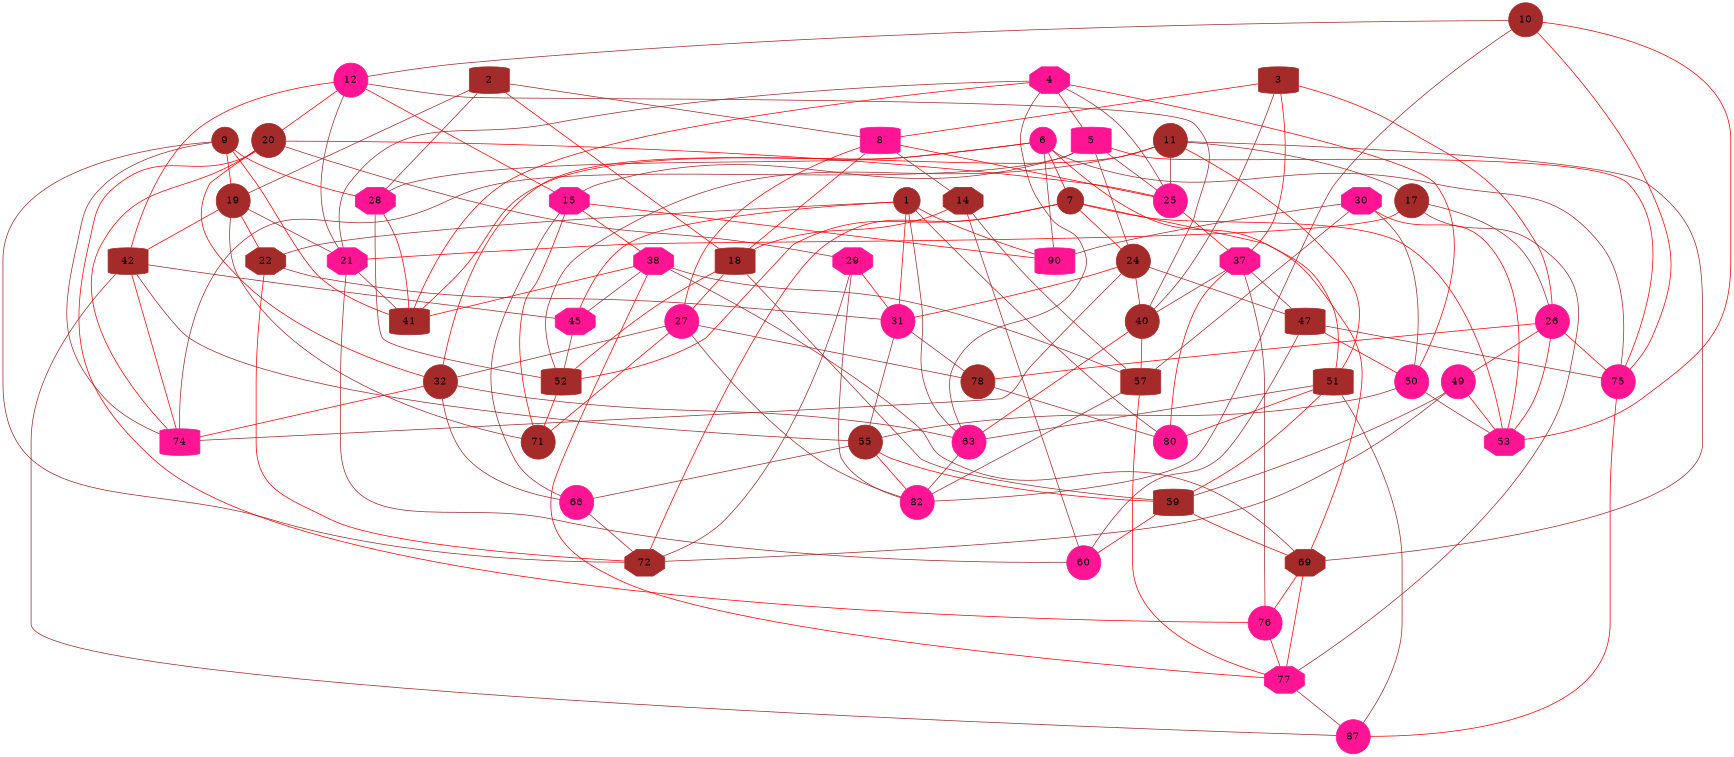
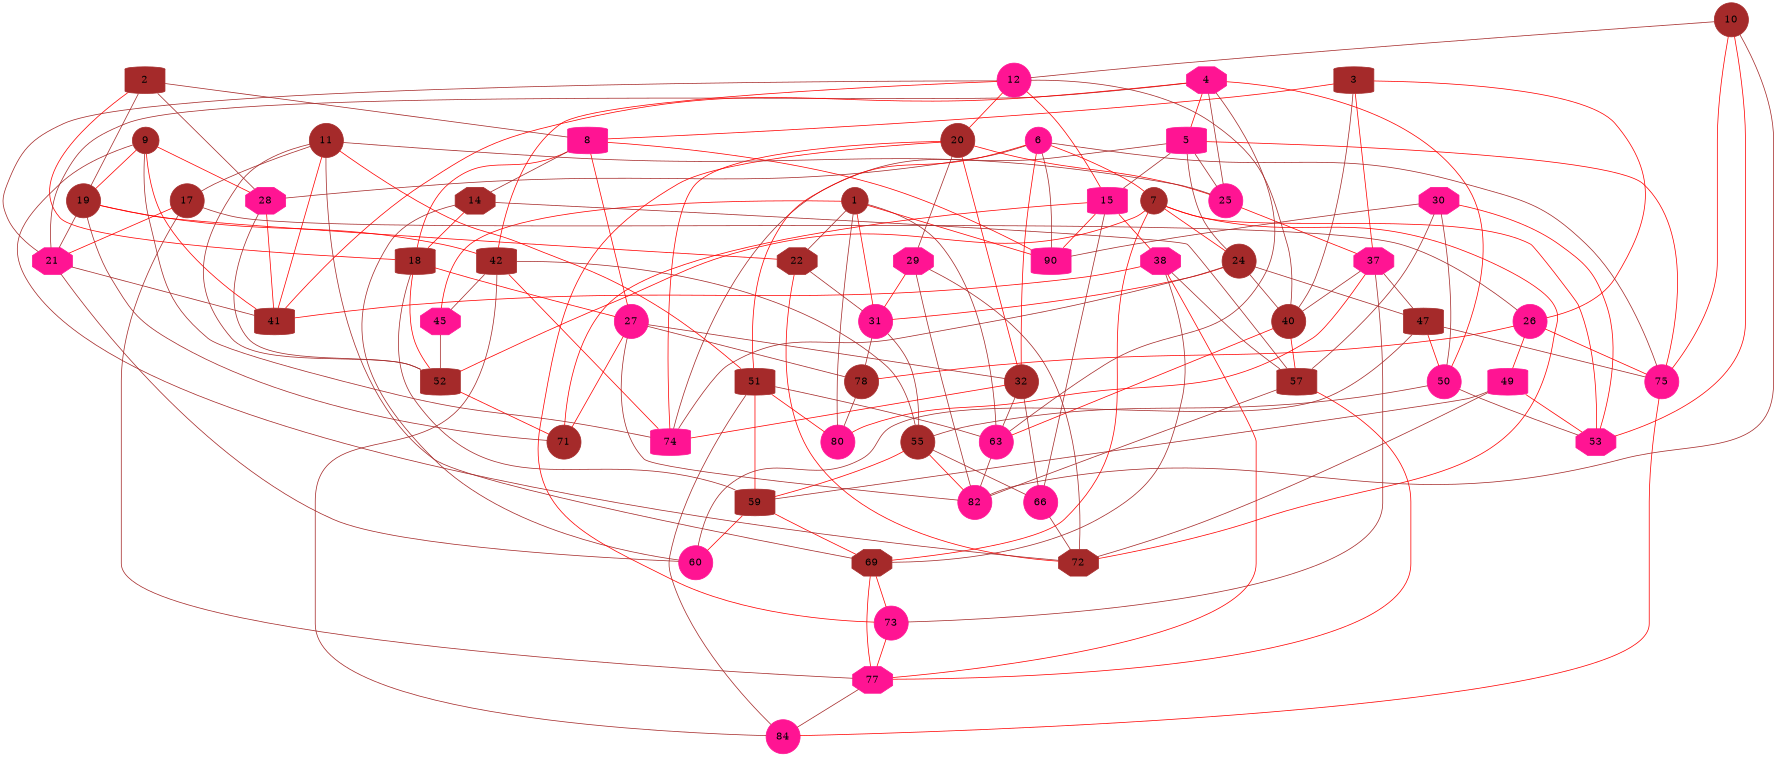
edge "8" -- "25": now "8" -- "90"
node "15": shape octagon -> cylinder
edge "38" -- "45": removed
node "49": shape circle -> cylinder
edge "26" -- "53": removed
node "76": label "76" -> "73"
node "87": label "87" -> "84"
